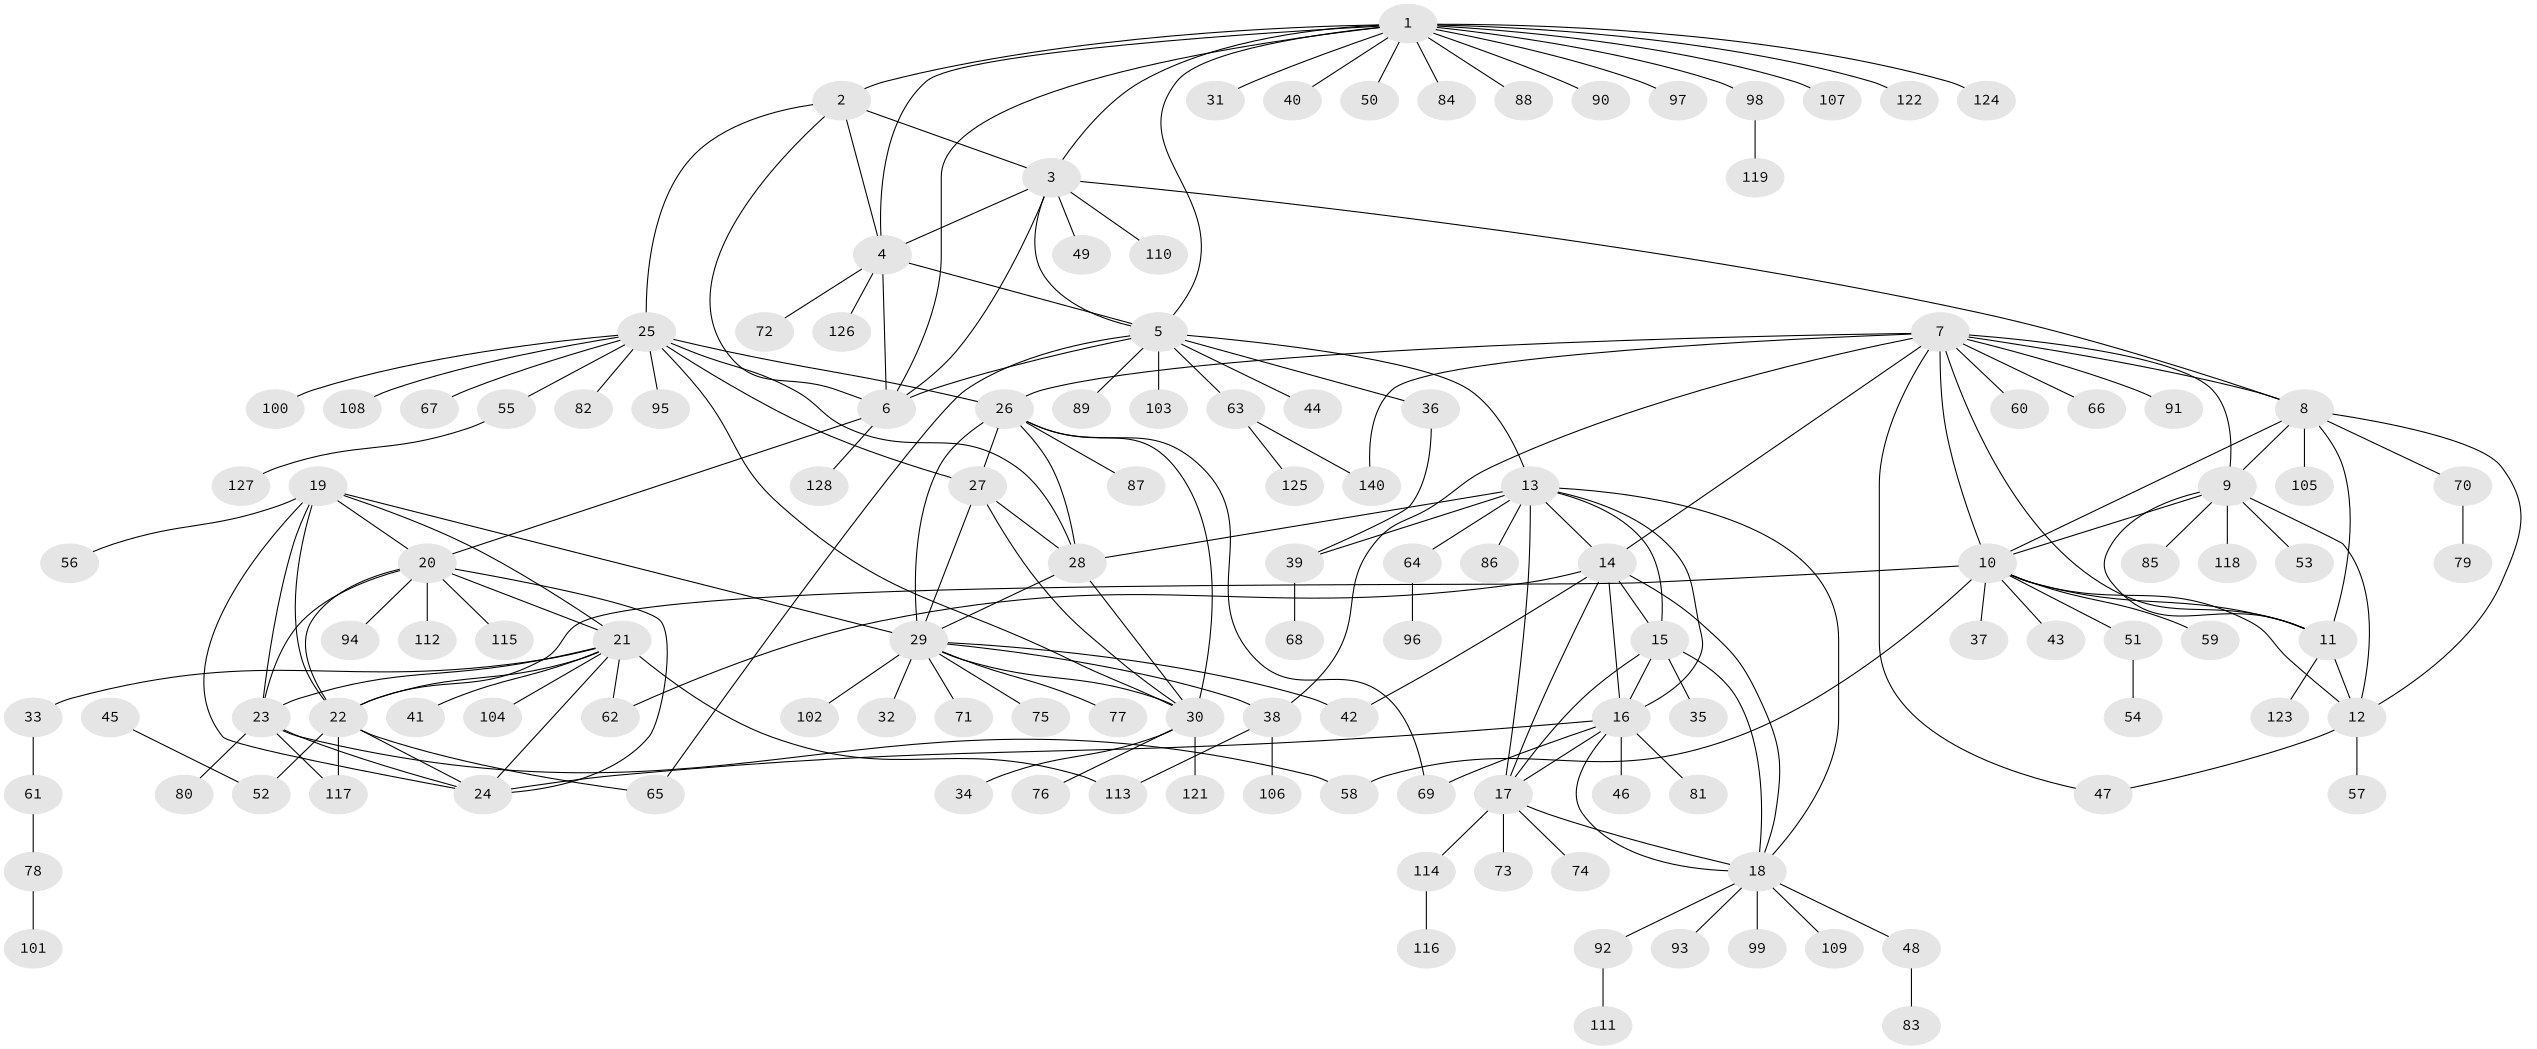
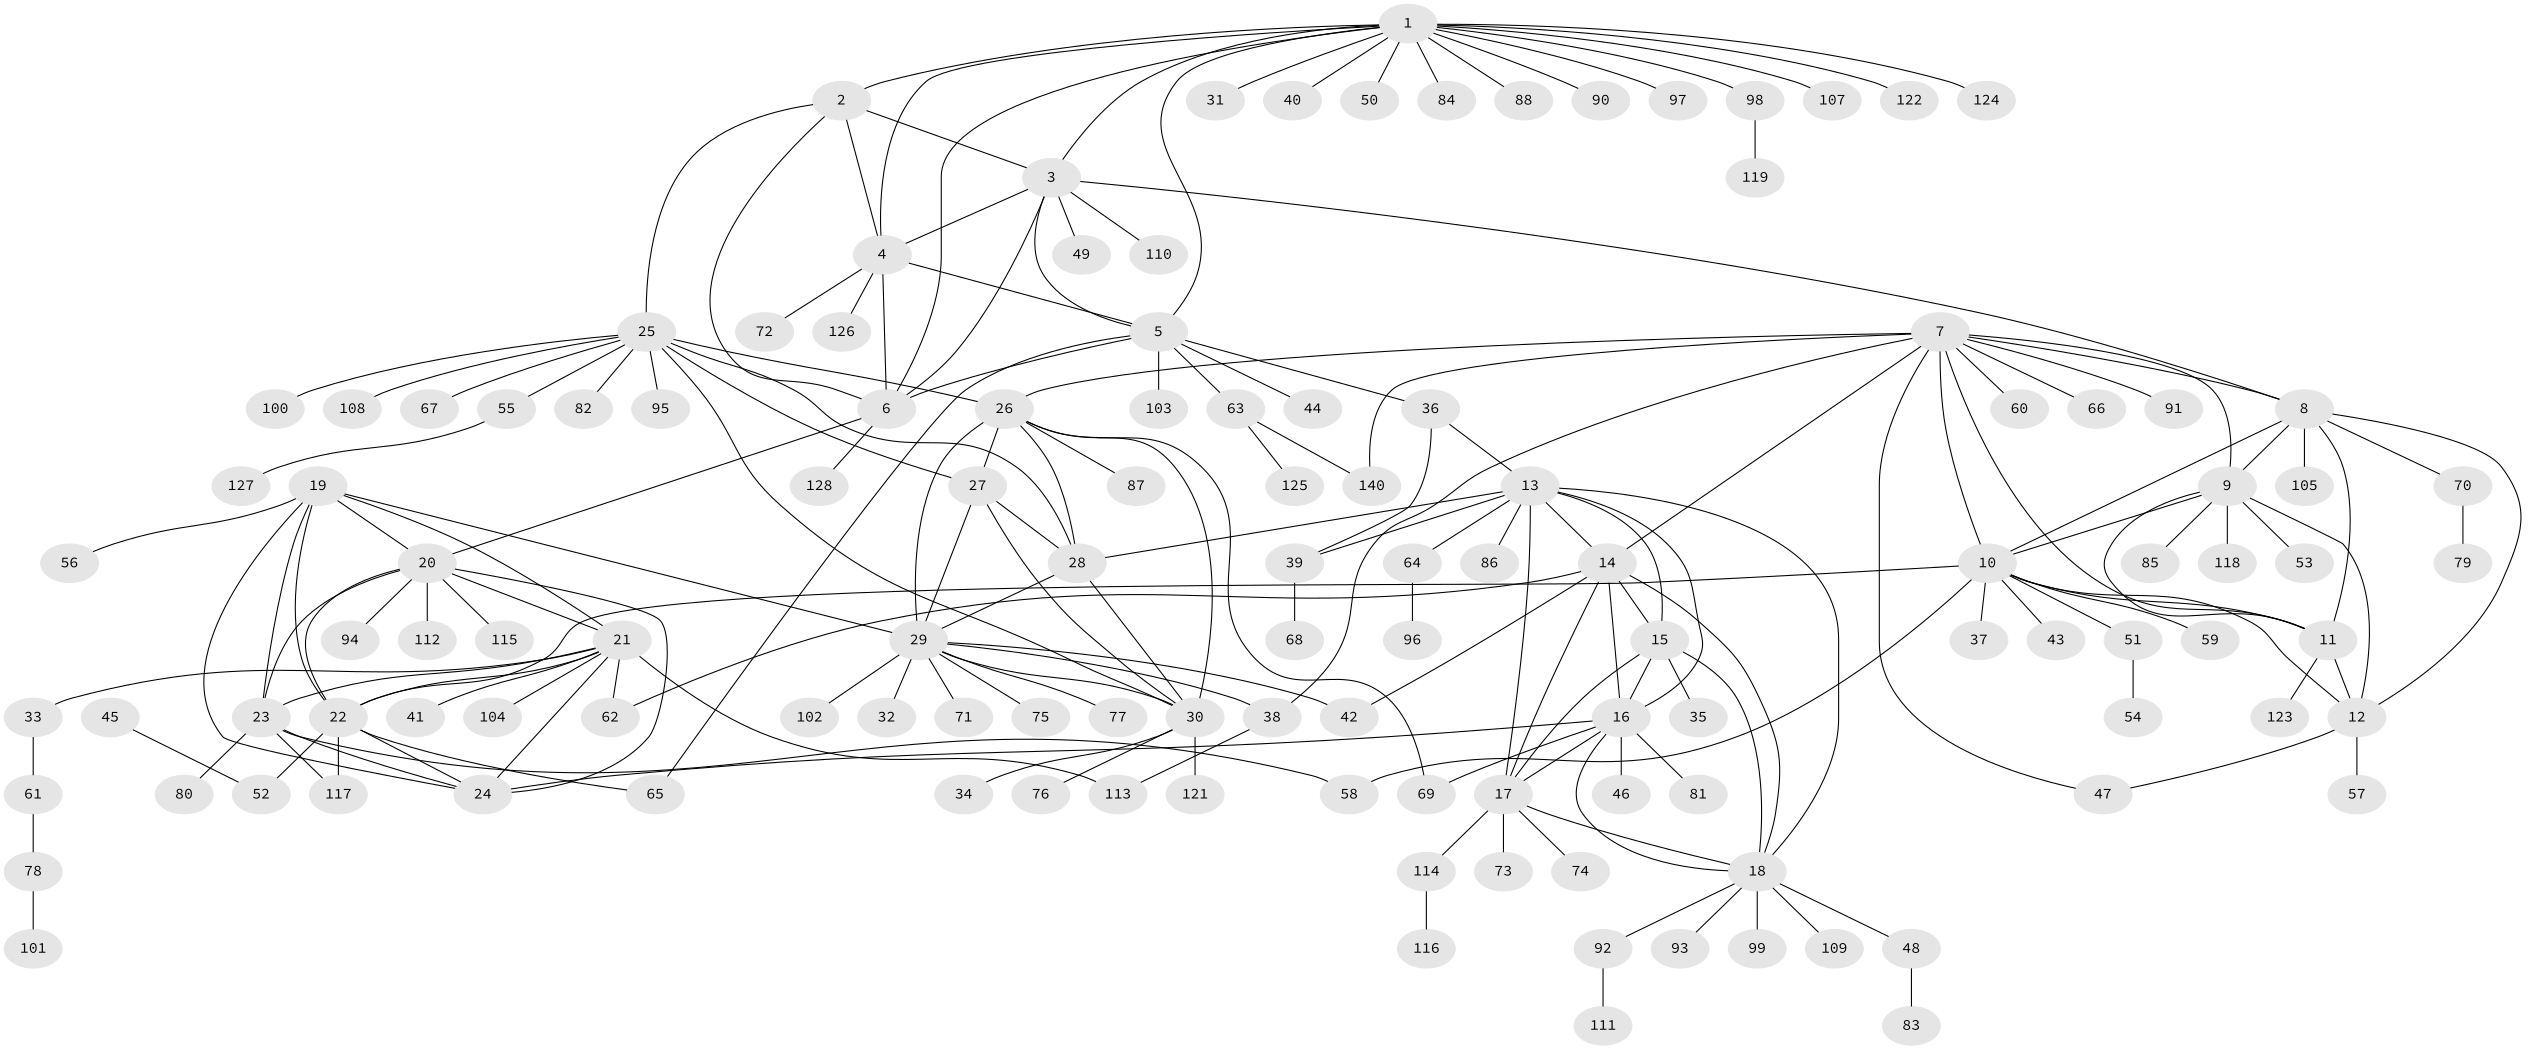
edge "5" -- "13": now "36" -- "13"
node "89": removed
node "106": removed
